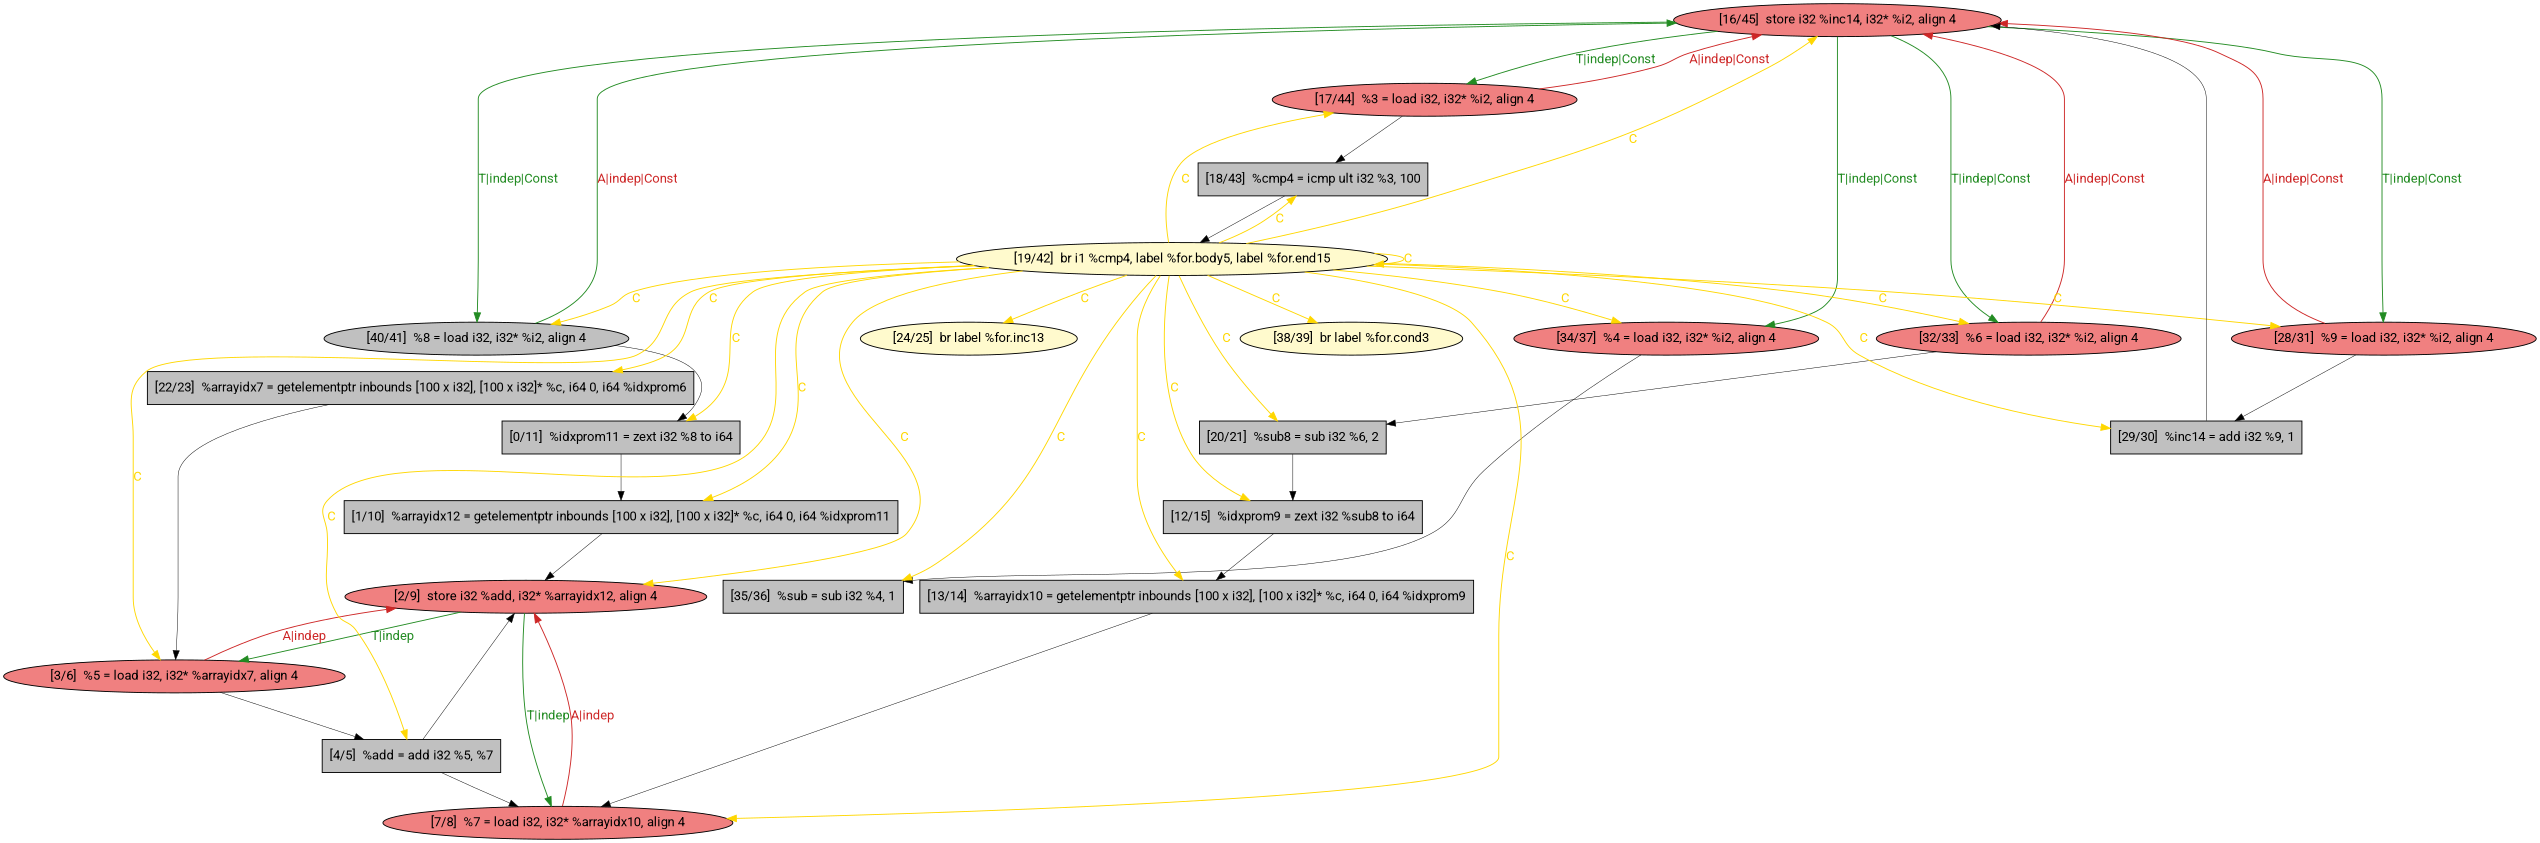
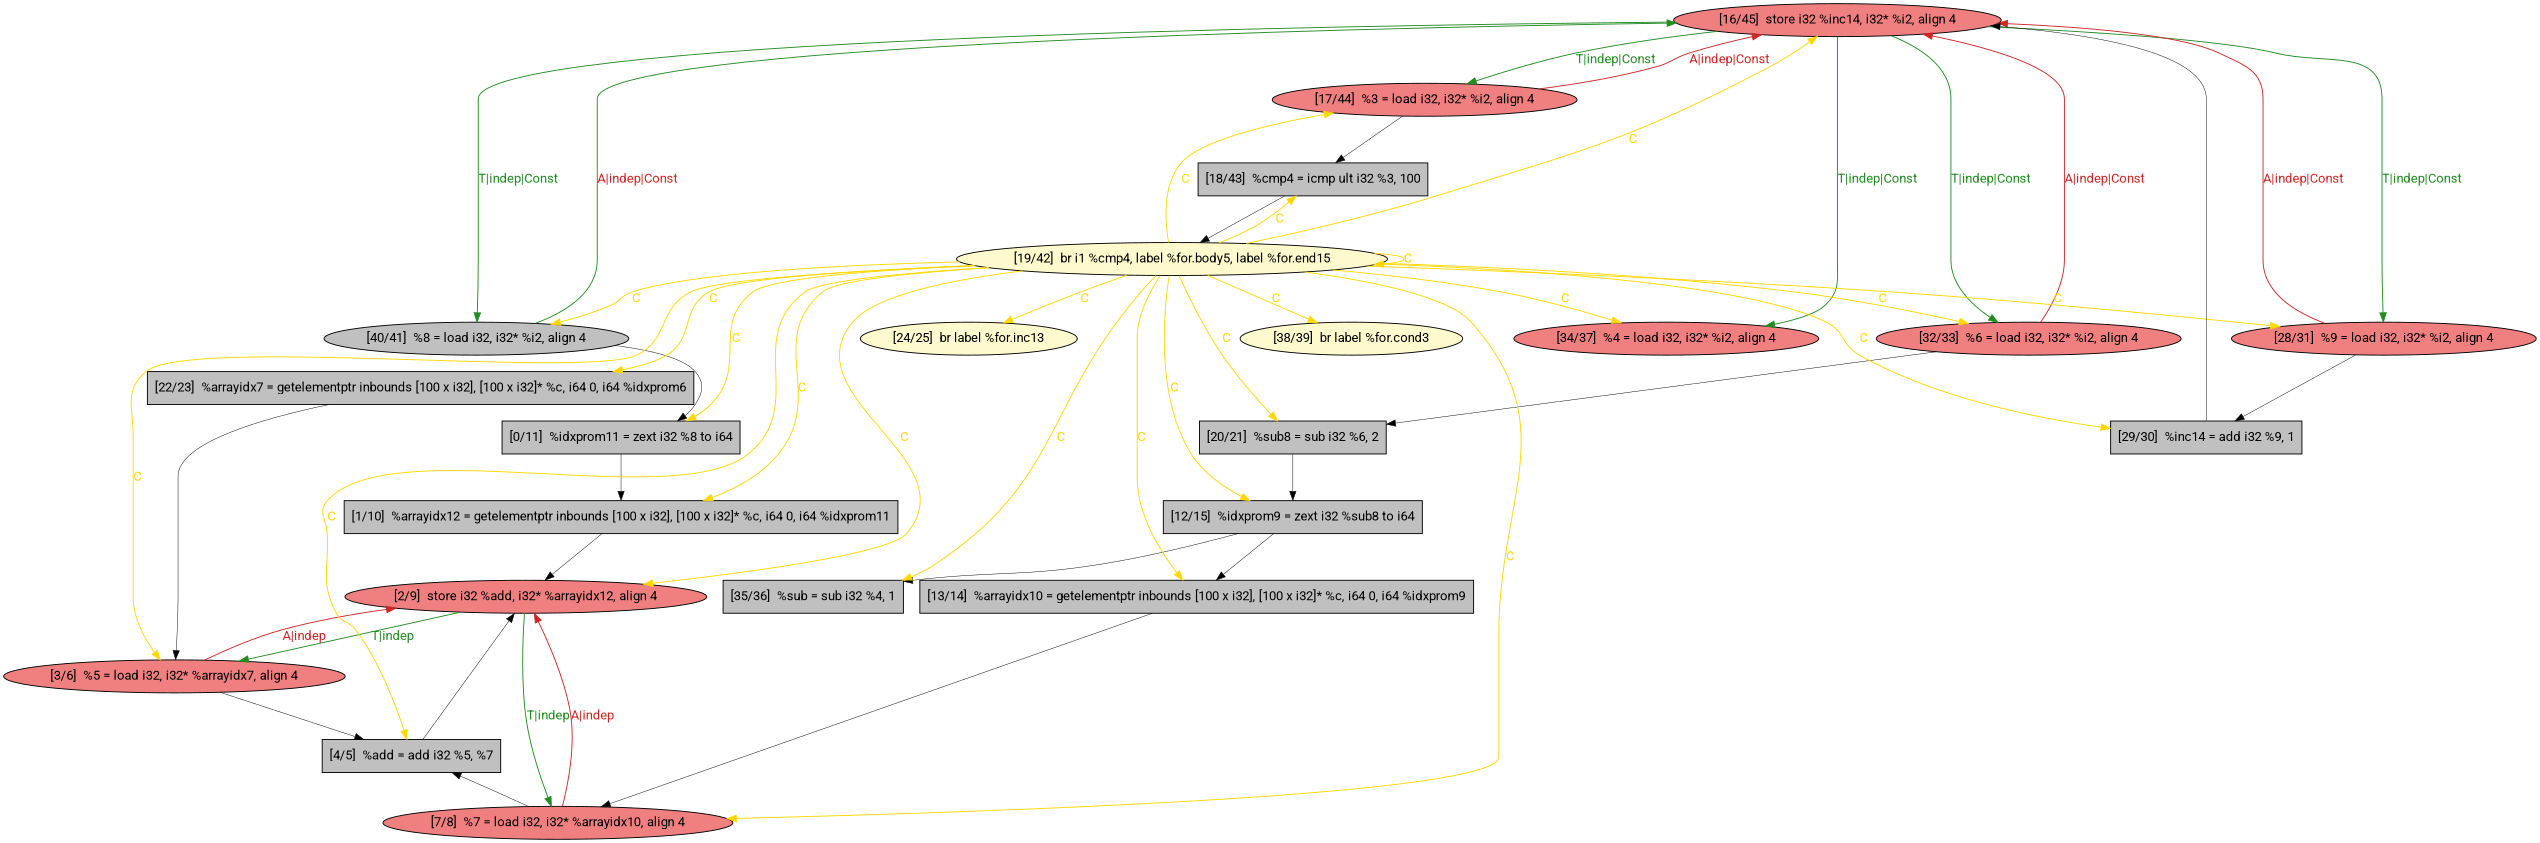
edge "[34/37]  %4 = load i32, i32* %i2, align 4" -> "[35/36]  %sub = sub i32 %4, 1": now "[12/15]  %idxprom9 = zext i32 %sub8 to i64" -> "[35/36]  %sub = sub i32 %4, 1"
edge "[4/5]  %add = add i32 %5, %7" -> "[7/8]  %7 = load i32, i32* %arrayidx10, align 4": reversed
